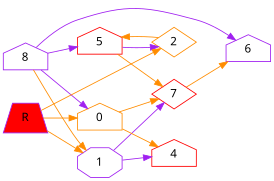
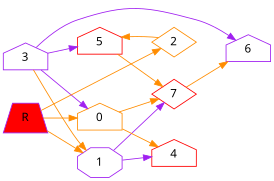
edge "5" -> "2": removed
node "8": label "8" -> "3"
